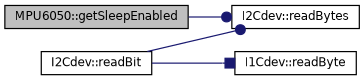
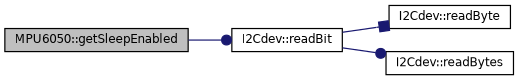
edge "MPU6050::getSleepEnabled" -> "I2Cdev::readBytes": now "MPU6050::getSleepEnabled" -> "I2Cdev::readBit"
node "I1Cdev::readByte": label "I1Cdev::readByte" -> "I2Cdev::readByte"
